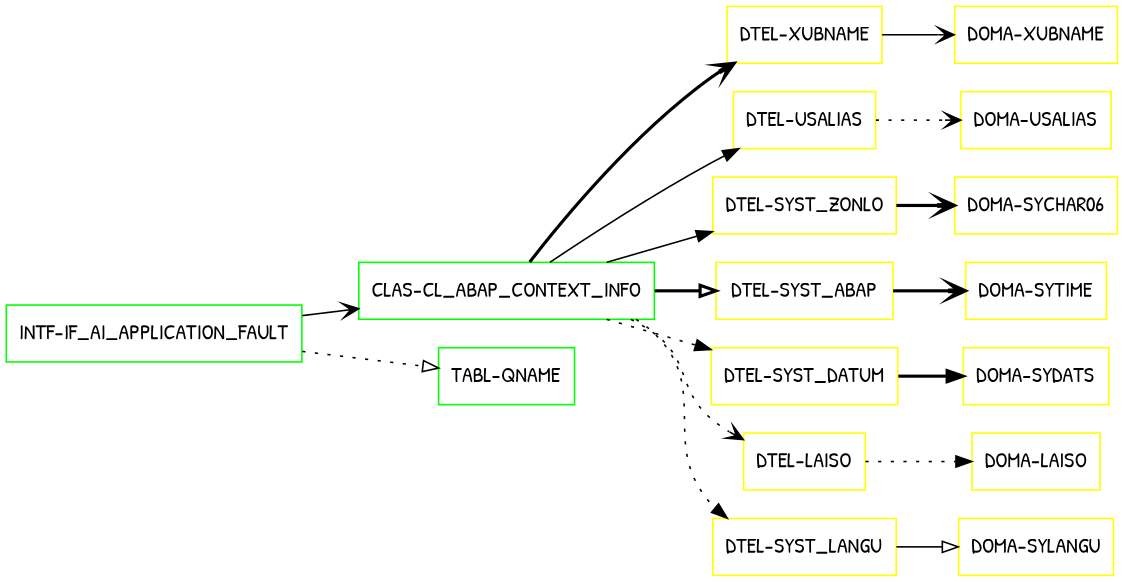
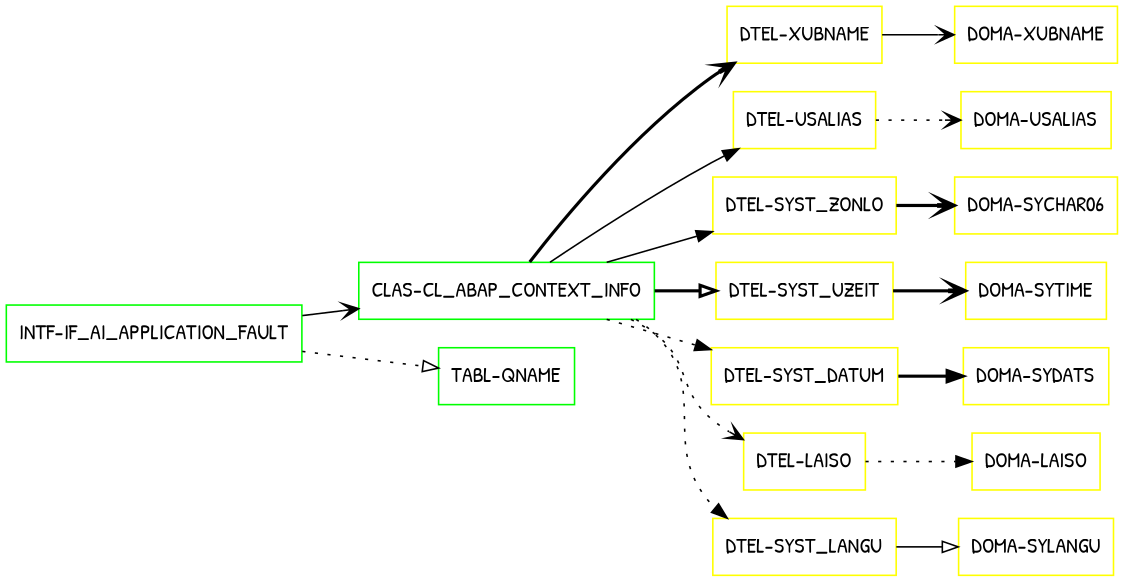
node "DTEL-SYST_ABAP": label "DTEL-SYST_ABAP" -> "DTEL-SYST_UZEIT"
